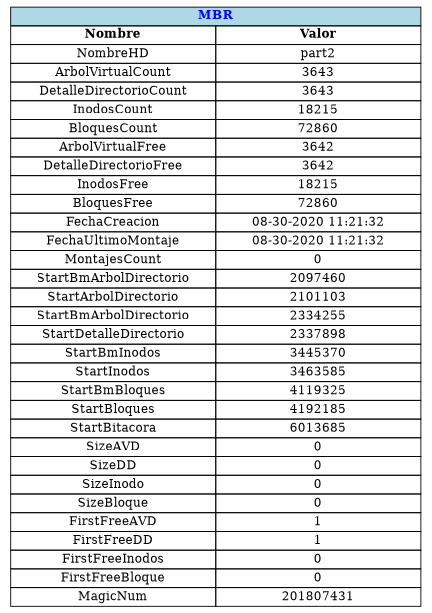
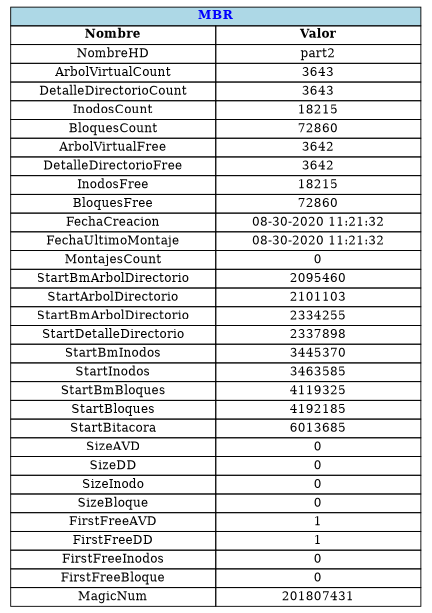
node "MBR": text "2097460" -> "2095460"
